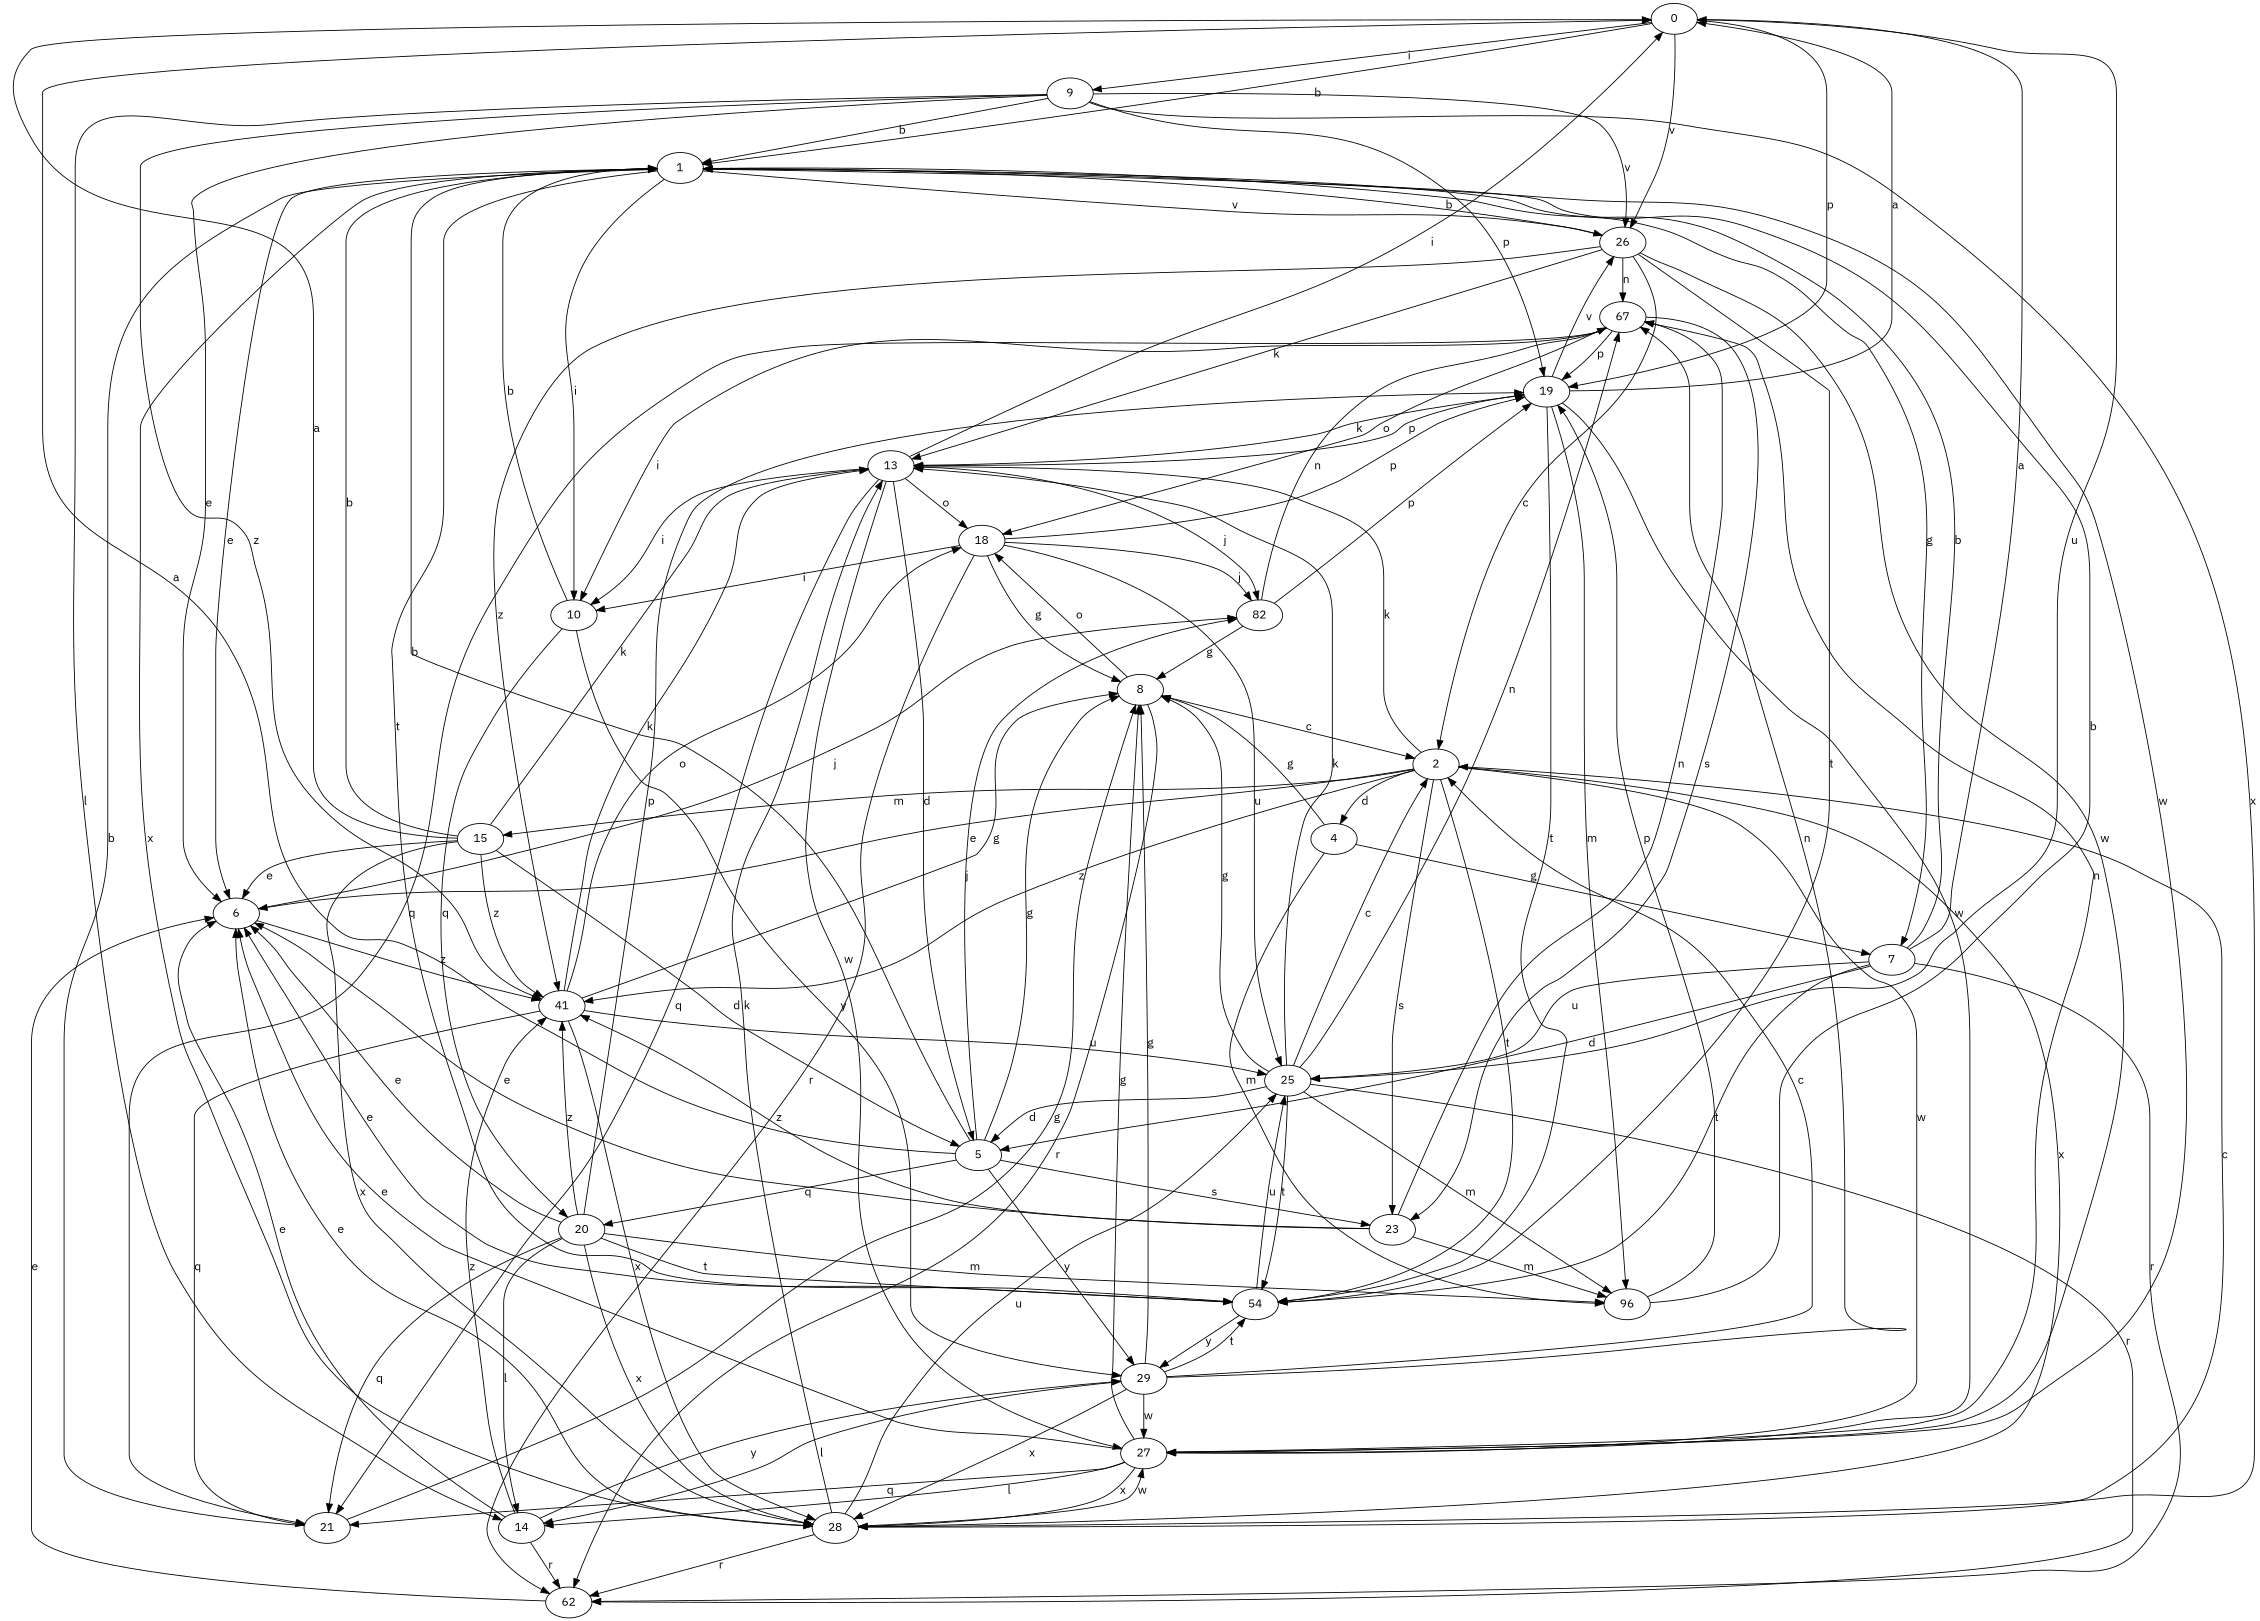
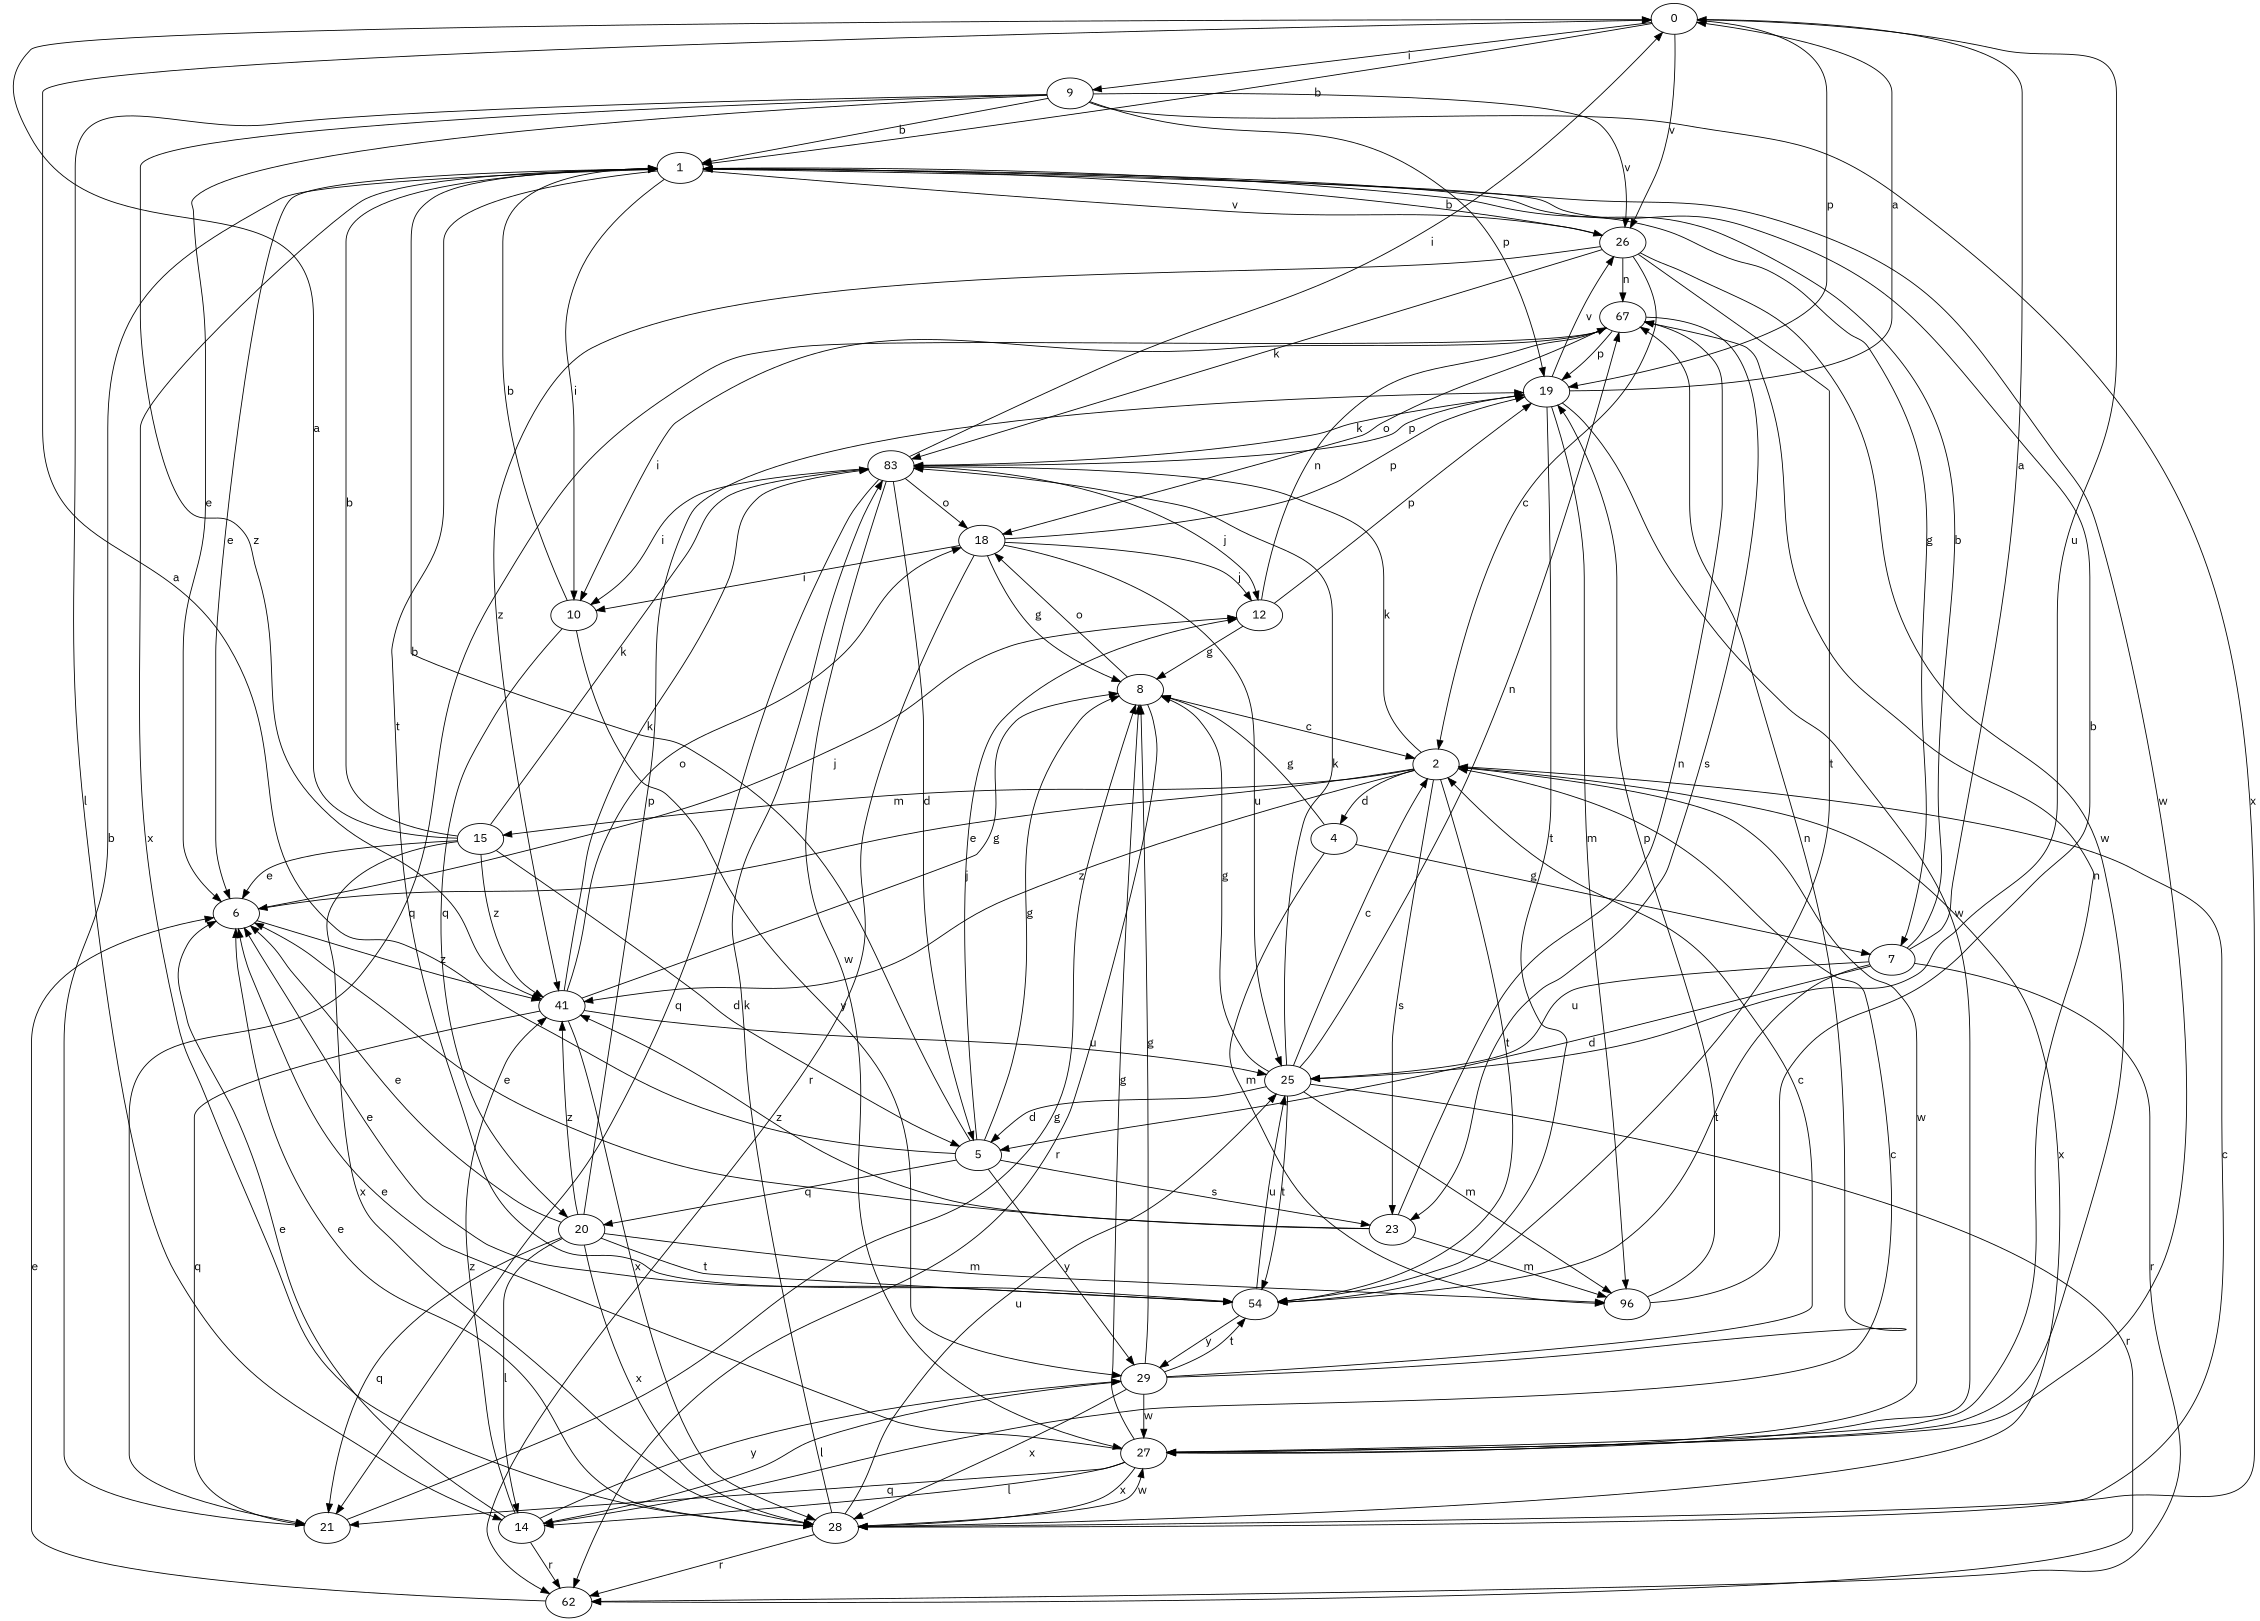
node "13": label "13" -> "83"
node "82": label "82" -> "12"
edge "14" -> "2": added, label "c"
